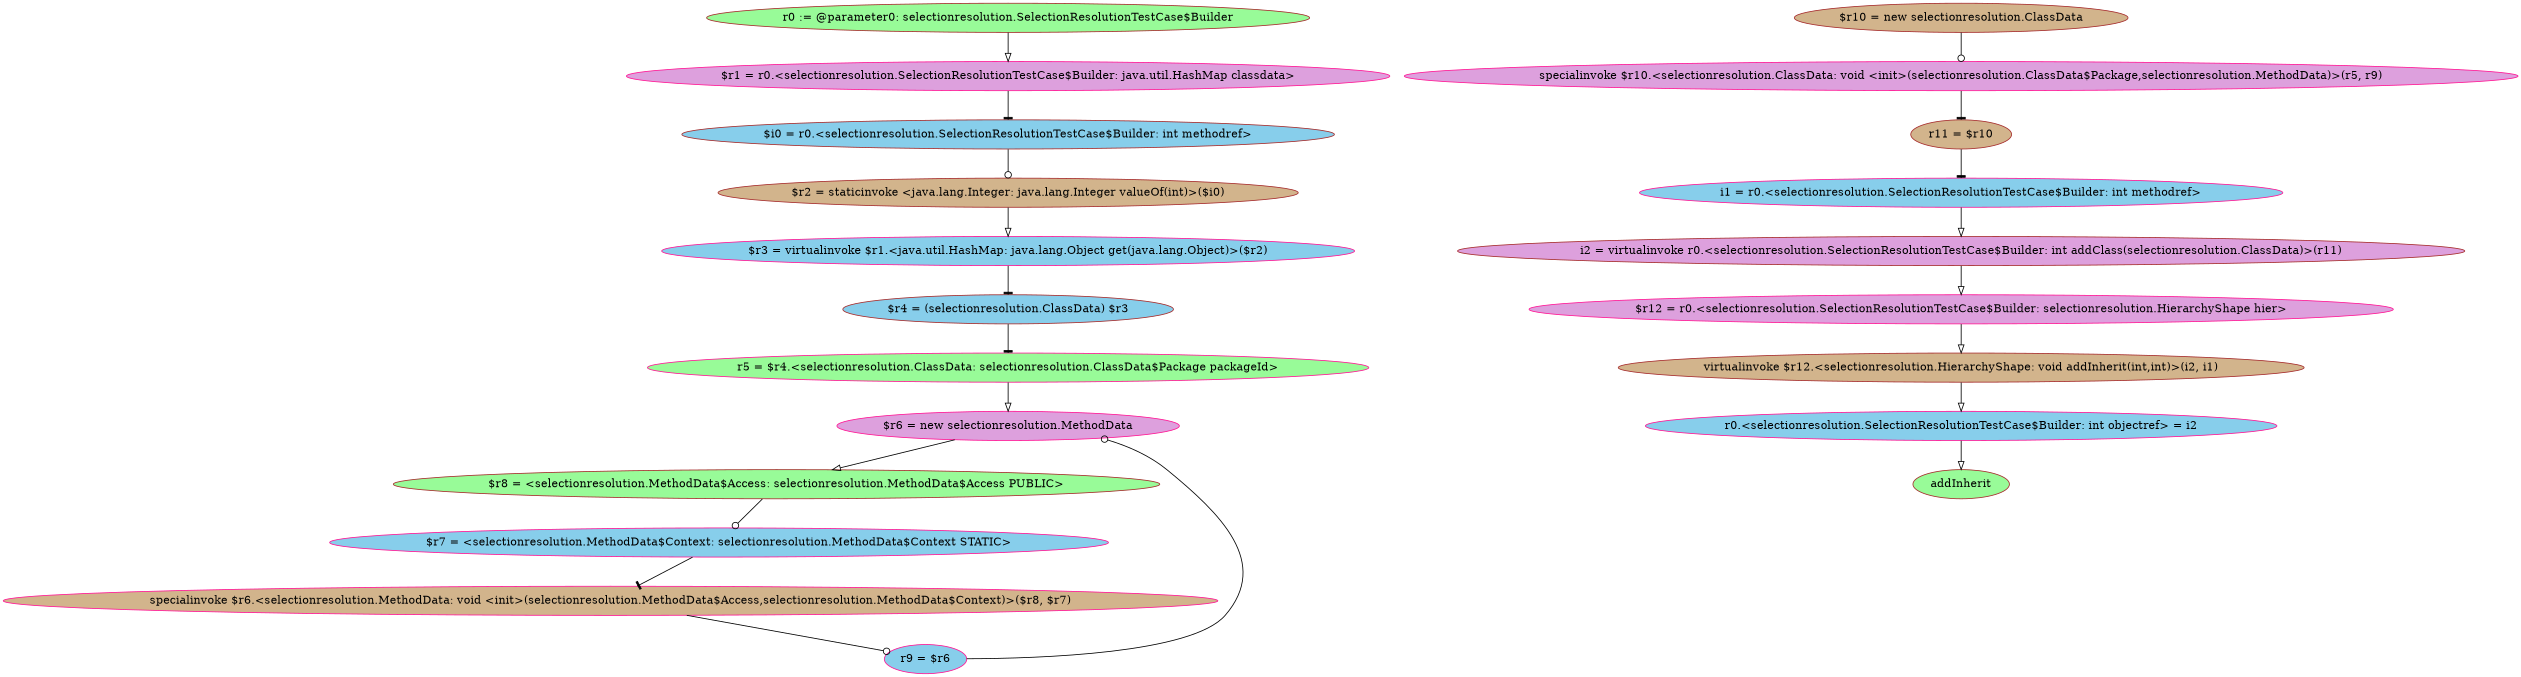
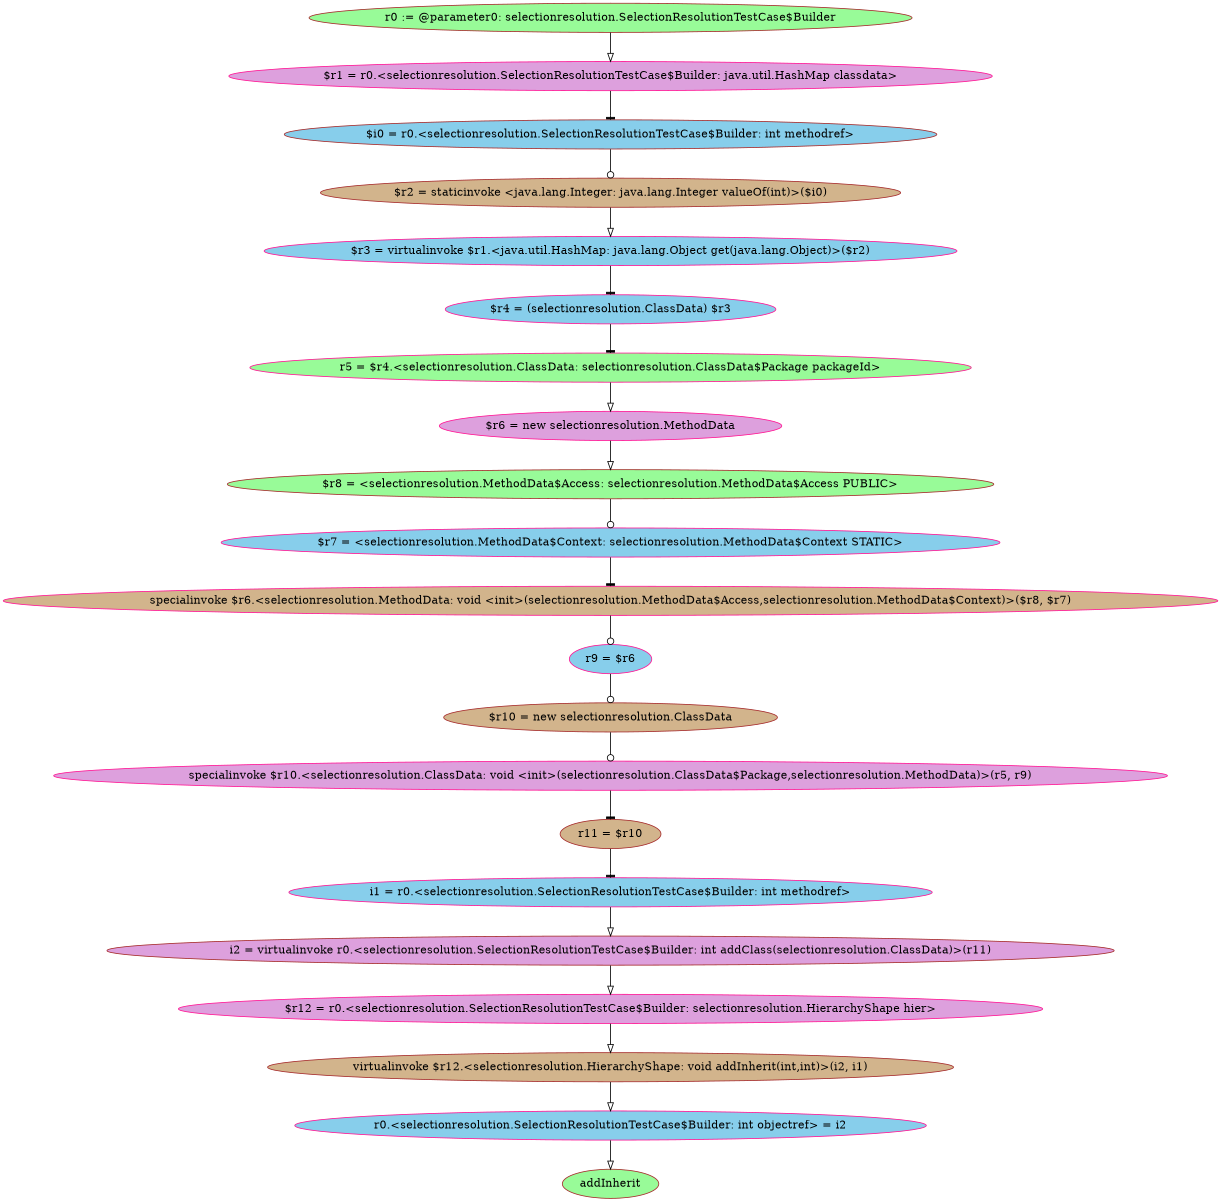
node "$r4 = (selectionresolution.ClassData) $r3": color brown -> deeppink
edge "r9 = $r6" -> "$r6 = new selectionresolution.MethodData": now "r9 = $r6" -> "$r10 = new selectionresolution.ClassData"
